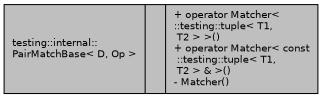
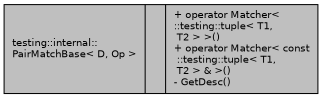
node "testing::internal::": text "- Matcher()" -> "- GetDesc()"
